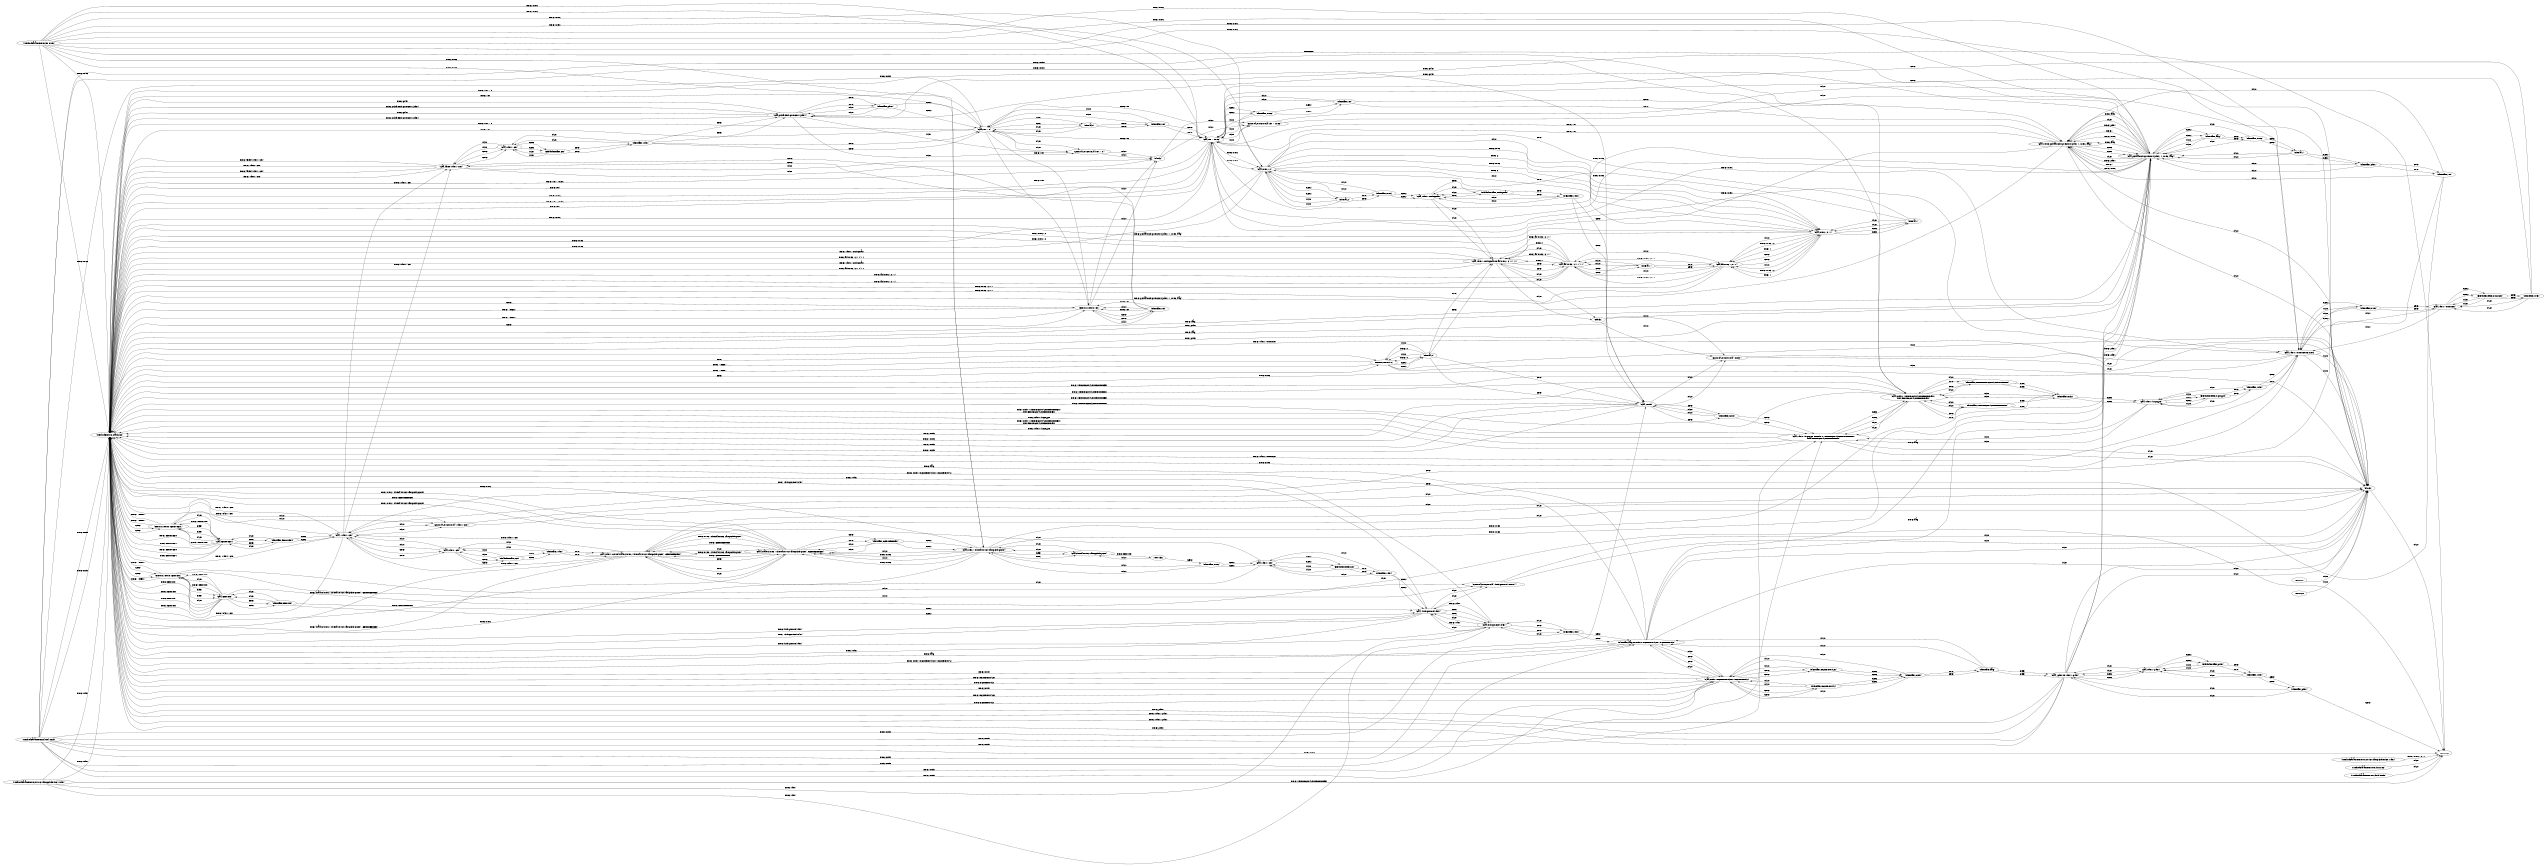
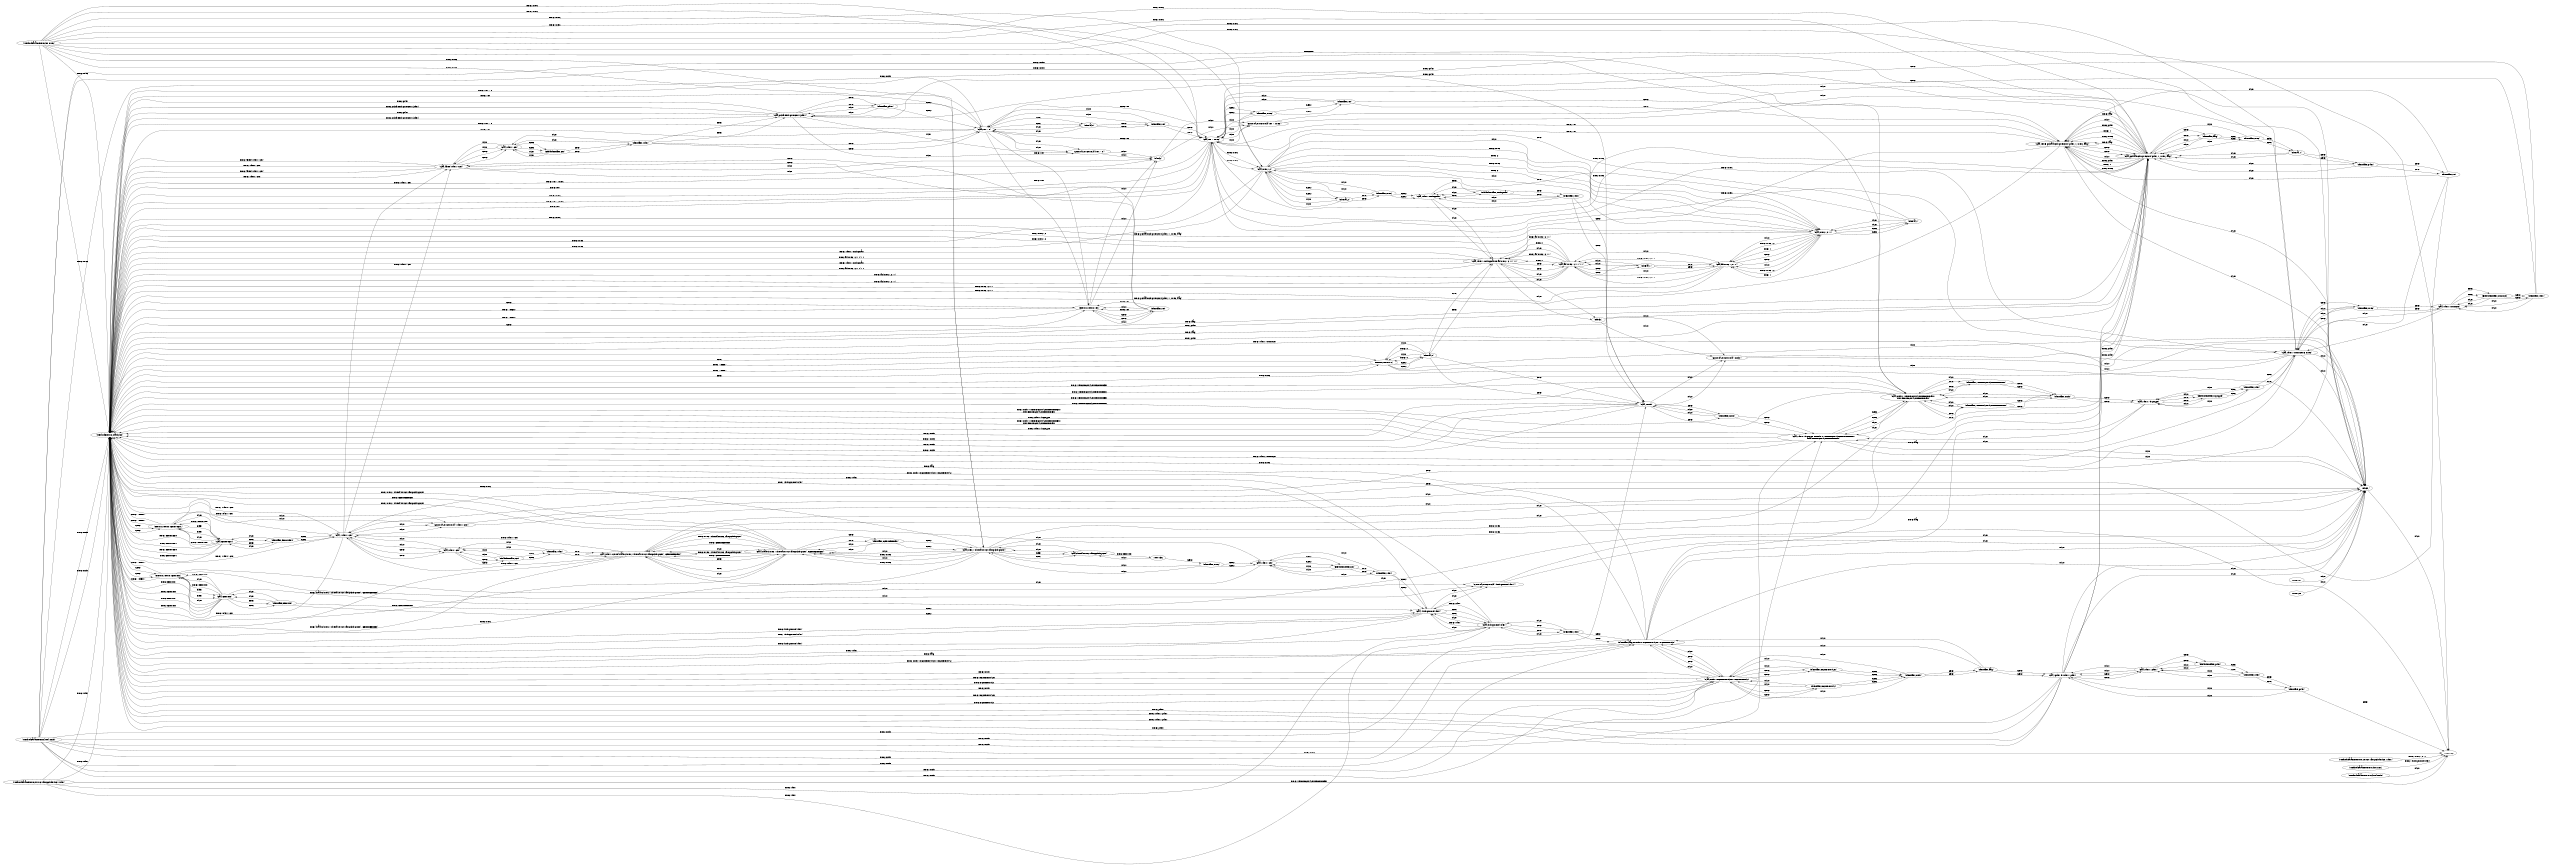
node "(Identifier,KERNEL_PCI_MSI_IRQ_INDEX)": label "(Identifier,KERNEL_PCI_MSI_IRQ_INDEX)" -> "(Identifier,VFIO_PCI_MSI_IRQ_INDEX)"
node "(Identifier,VFIO_PCI_MSIX_IRQ_INDEX)": label "(Identifier,VFIO_PCI_MSIX_IRQ_INDEX)" -> "(Identifier,VFIO_MSI_MSIX_IRQ_INDEX)"
node "(ControlStructure,if (!is_irq_none(return)))": label "(ControlStructure,if (!is_irq_none(return)))" -> "(ControlStructure,if (!is_irq_none(vdev)))"
edge "(MethodParameterOut,int nvec)" -> "1000102": label "AST: " -> "DDG: !is_irq_none(vdev)"
